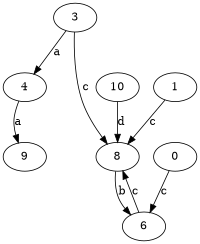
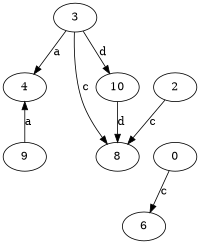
edge "3" -> "10": added, label "d"
node "1": label "1" -> "2"
edge "4" -> "9": reversed
edge "8" -> "6": removed, label "b"
edge "6" -> "8": removed, label "c"
